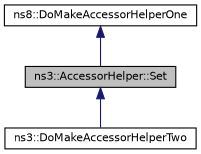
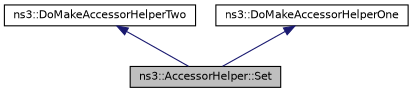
node "ns8::DoMakeAccessorHelperOne": label "ns8::DoMakeAccessorHelperOne" -> "ns3::DoMakeAccessorHelperOne"
edge "ns3::DoMakeAccessorHelperTwo" -> "ns3::AccessorHelper::Set": reversed
